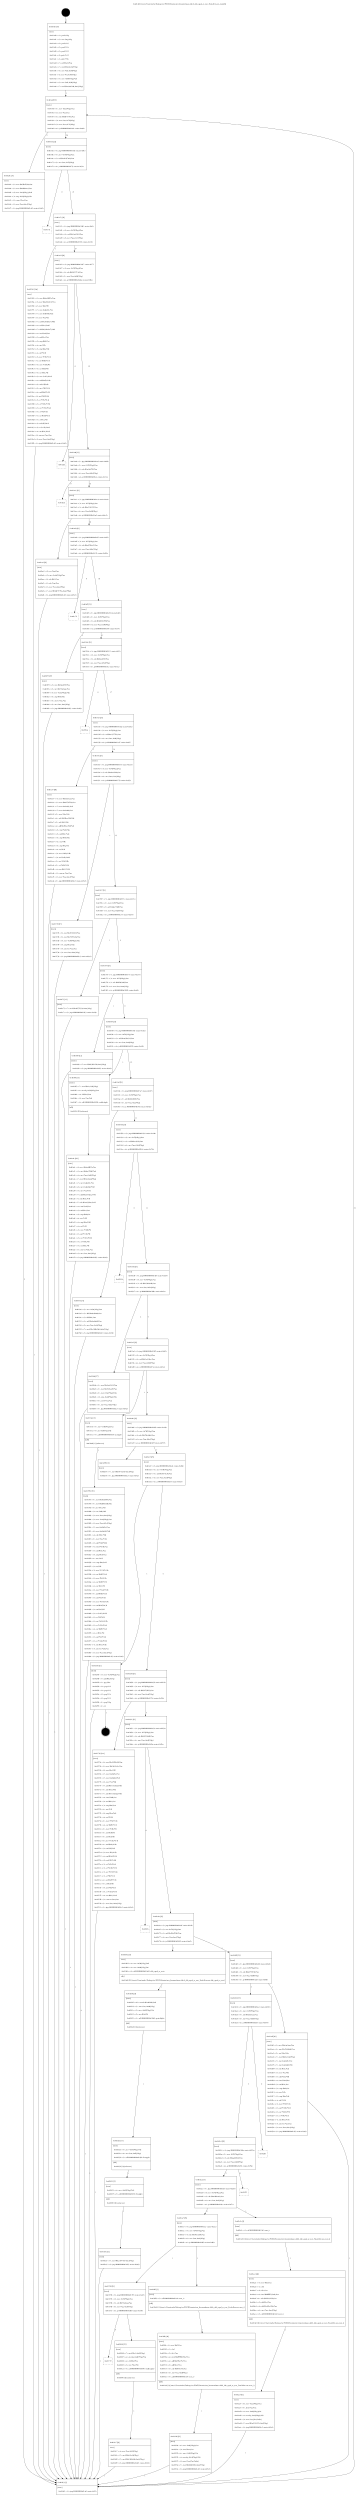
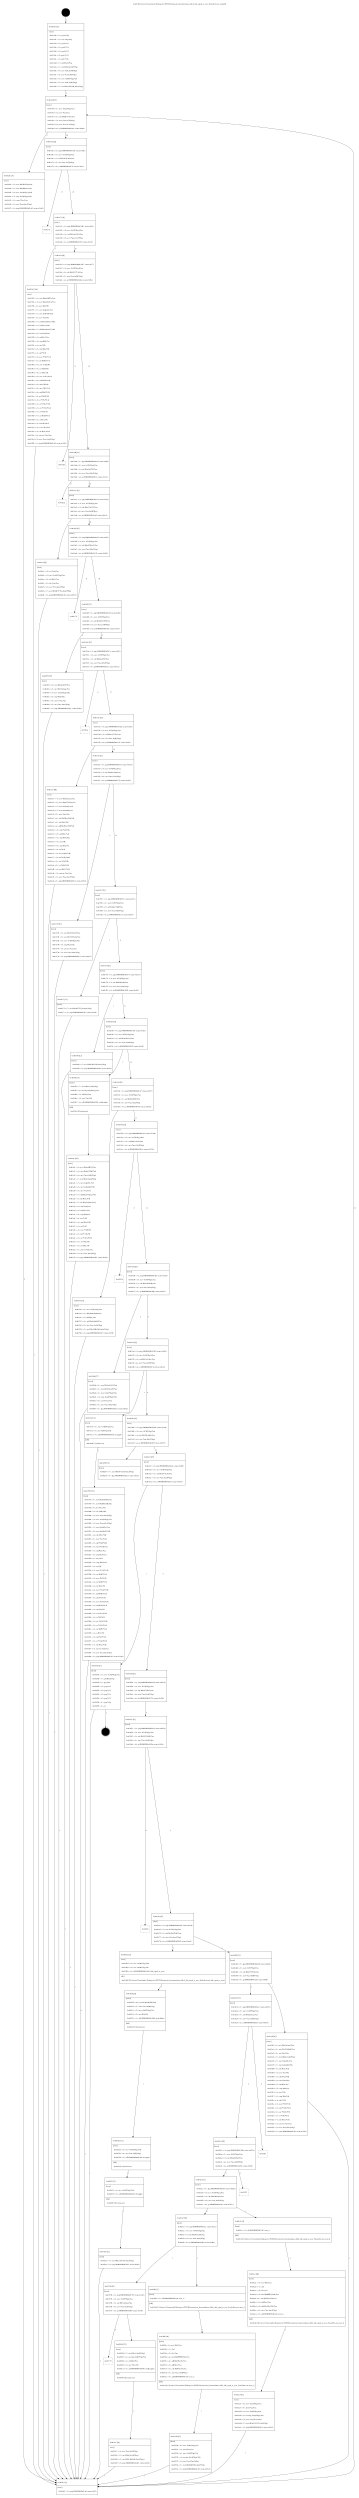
node "0x401756 [144]": removed
